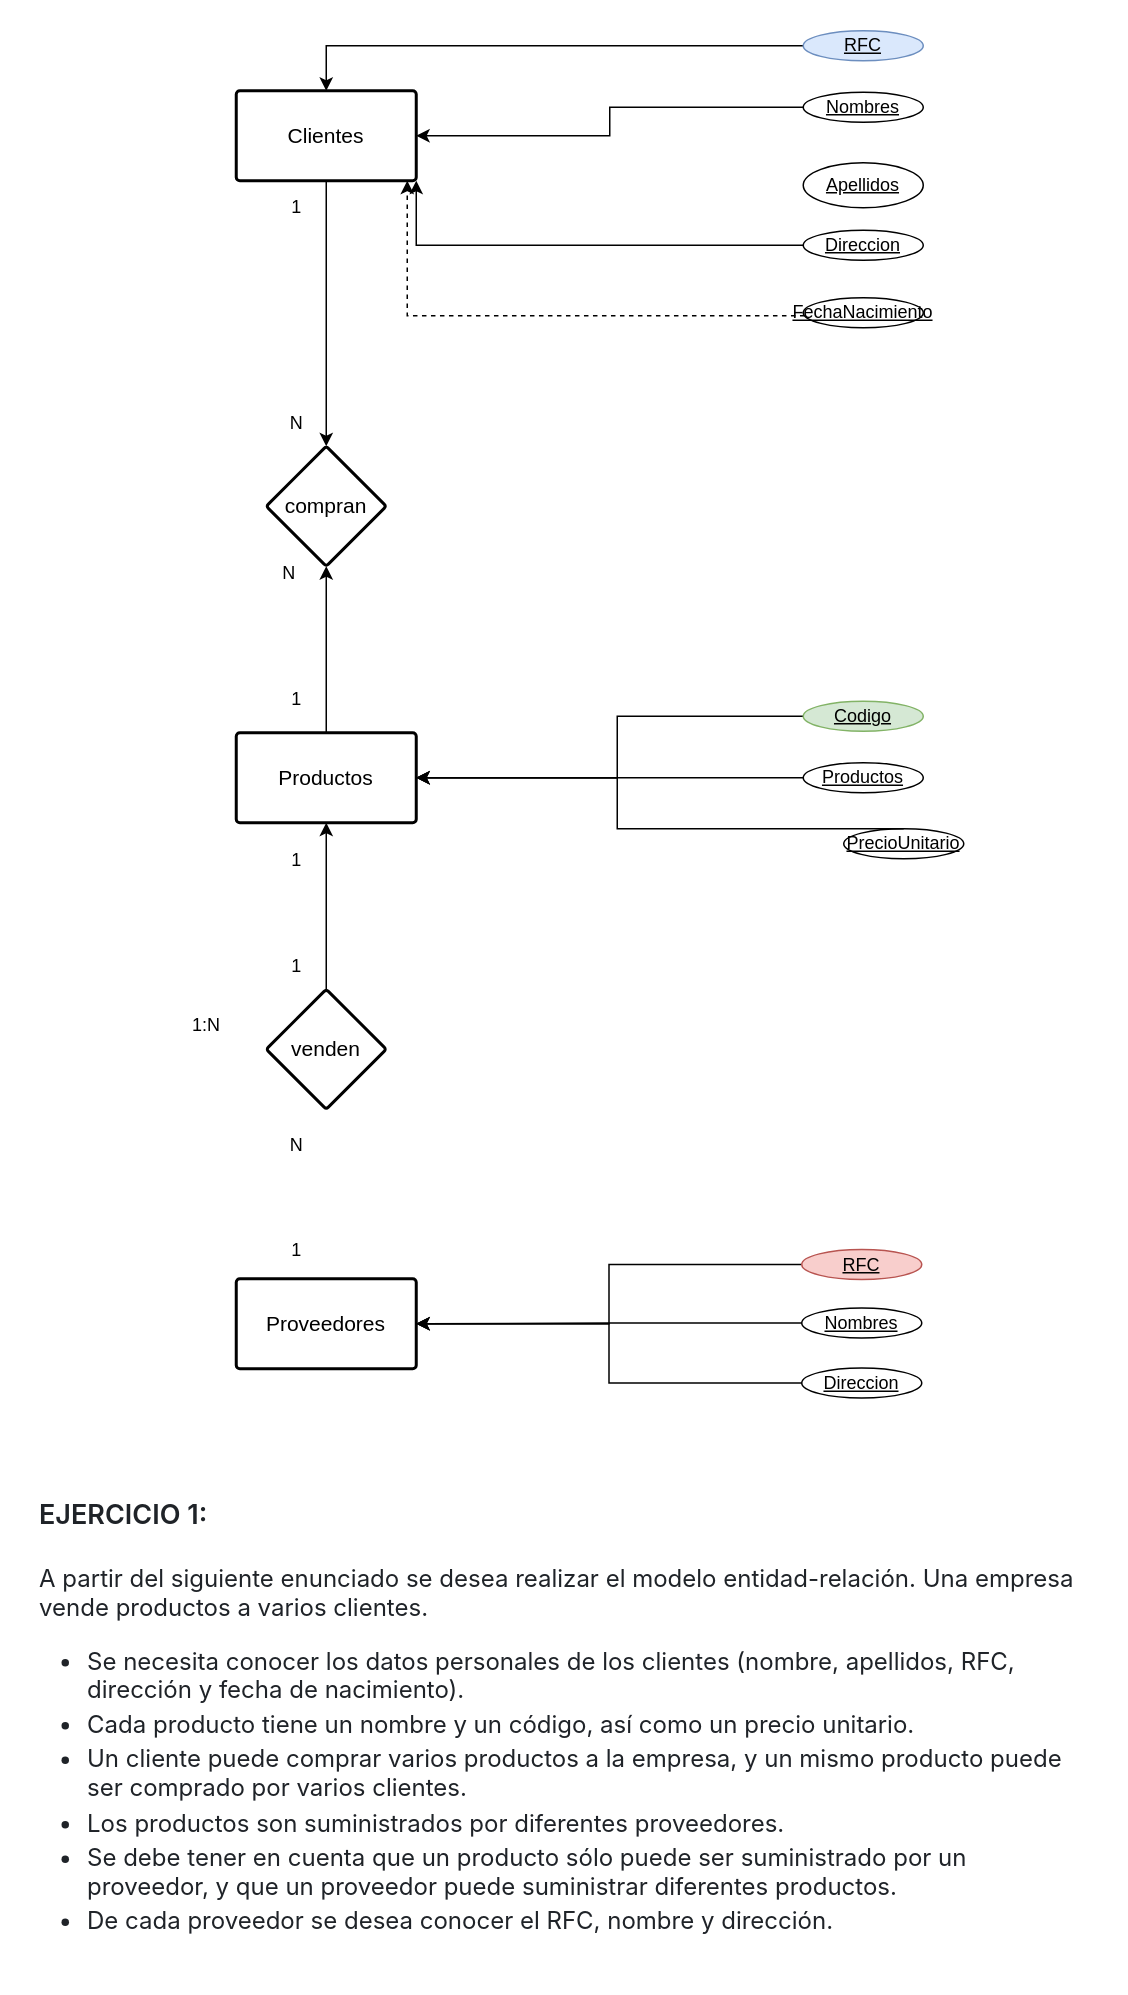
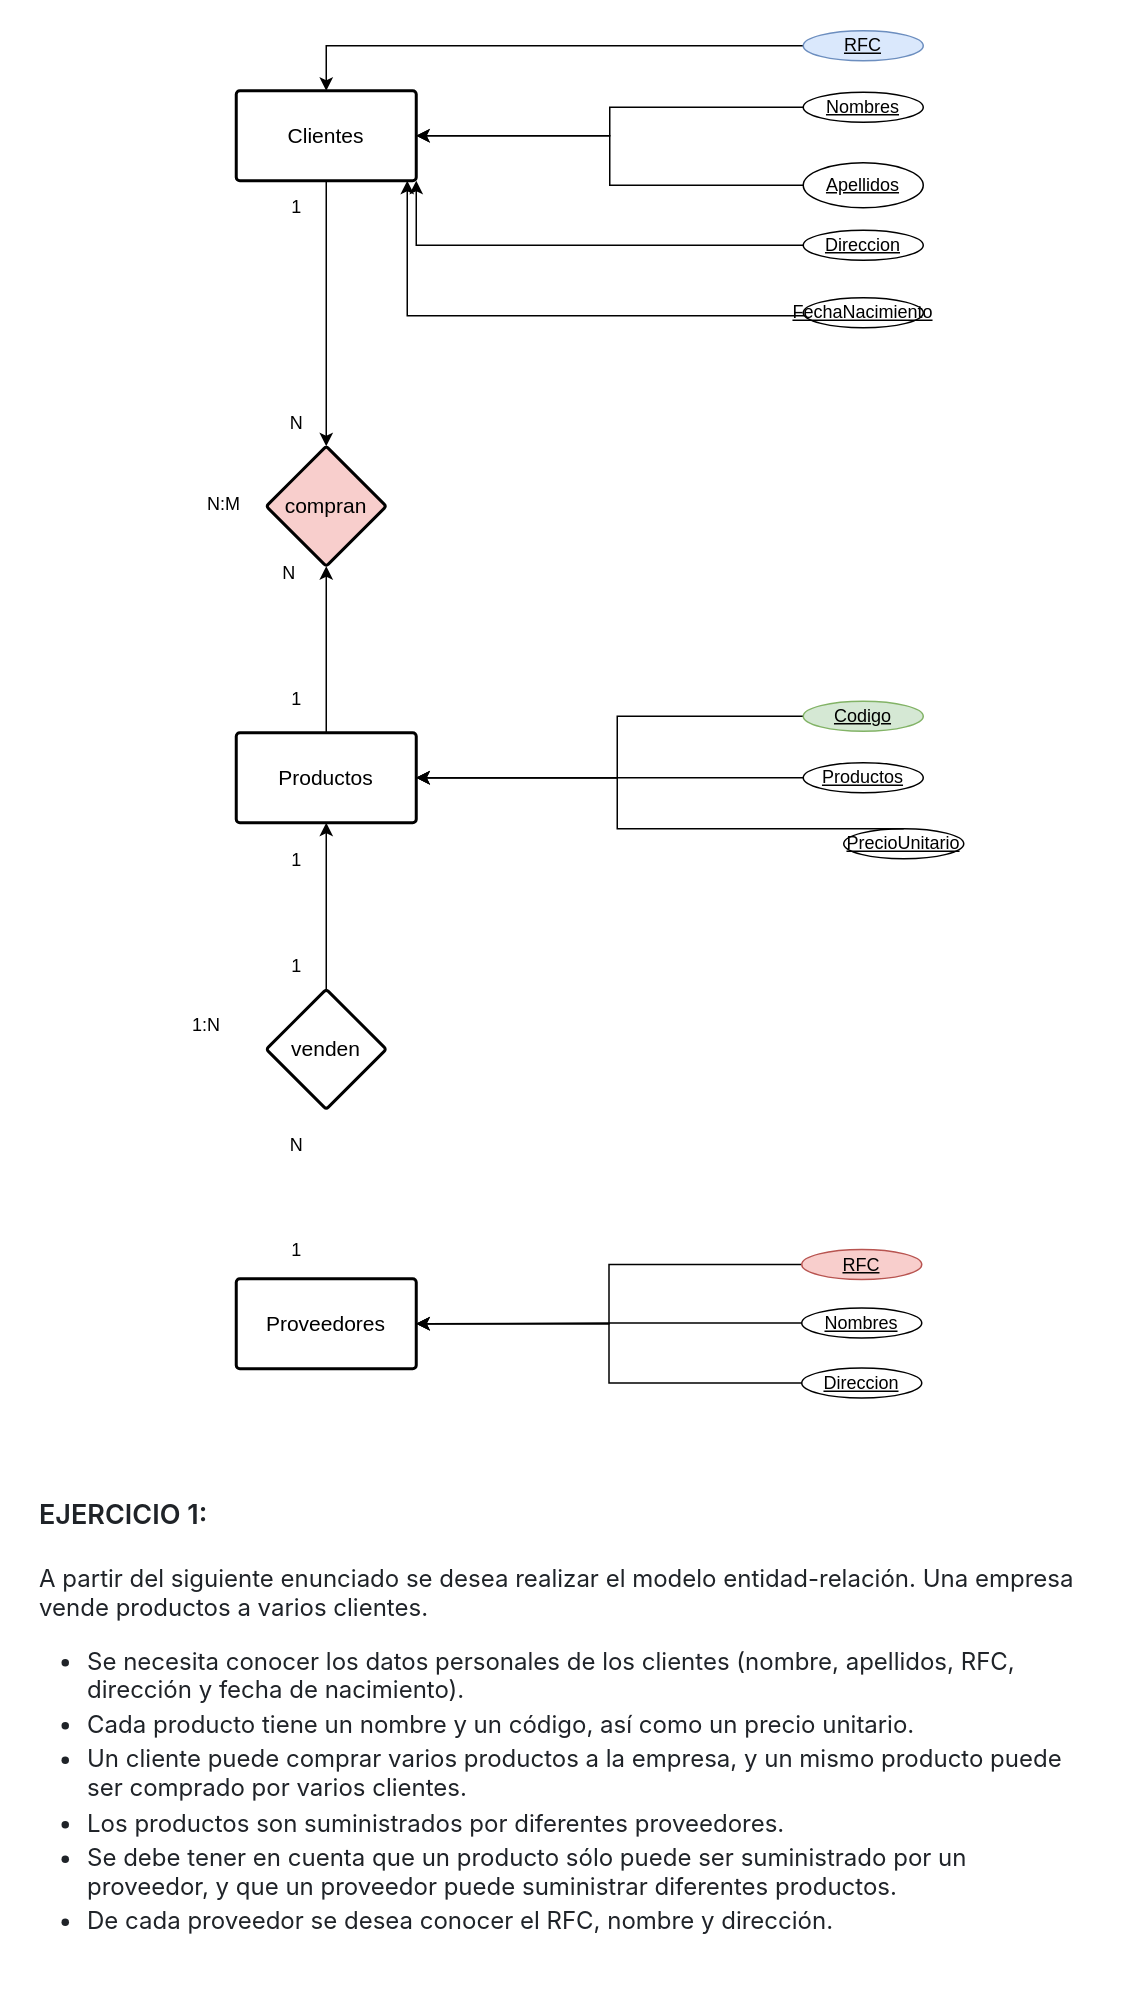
edge "Apellidos" -> "Clientes": added
edge "FechaNacimiento" -> "Clientes": style dashed -> solid
node "N:M": added
node "compran": fillcolor #ffffff -> #f8cecc
